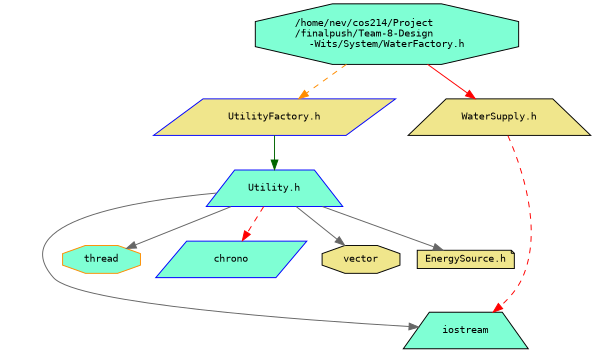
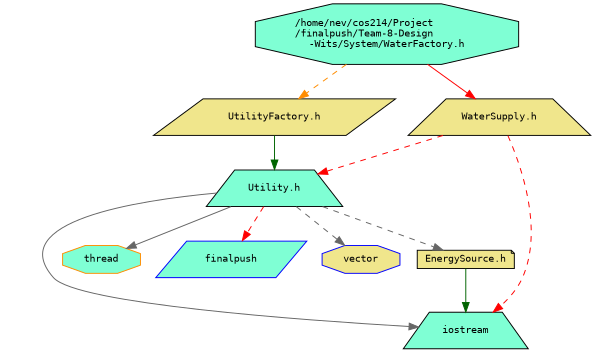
node "UtilityFactory.h": color blue -> black
edge "WaterSupply.h" -> "Utility.h": added
node "Utility.h": color blue -> black
edge "Utility.h" -> "vector": style solid -> dashed
edge "Utility.h" -> "EnergySource.h": style solid -> dashed
node "chrono": label "chrono" -> "finalpush"
node "vector": color black -> blue
edge "EnergySource.h" -> "iostream": added
